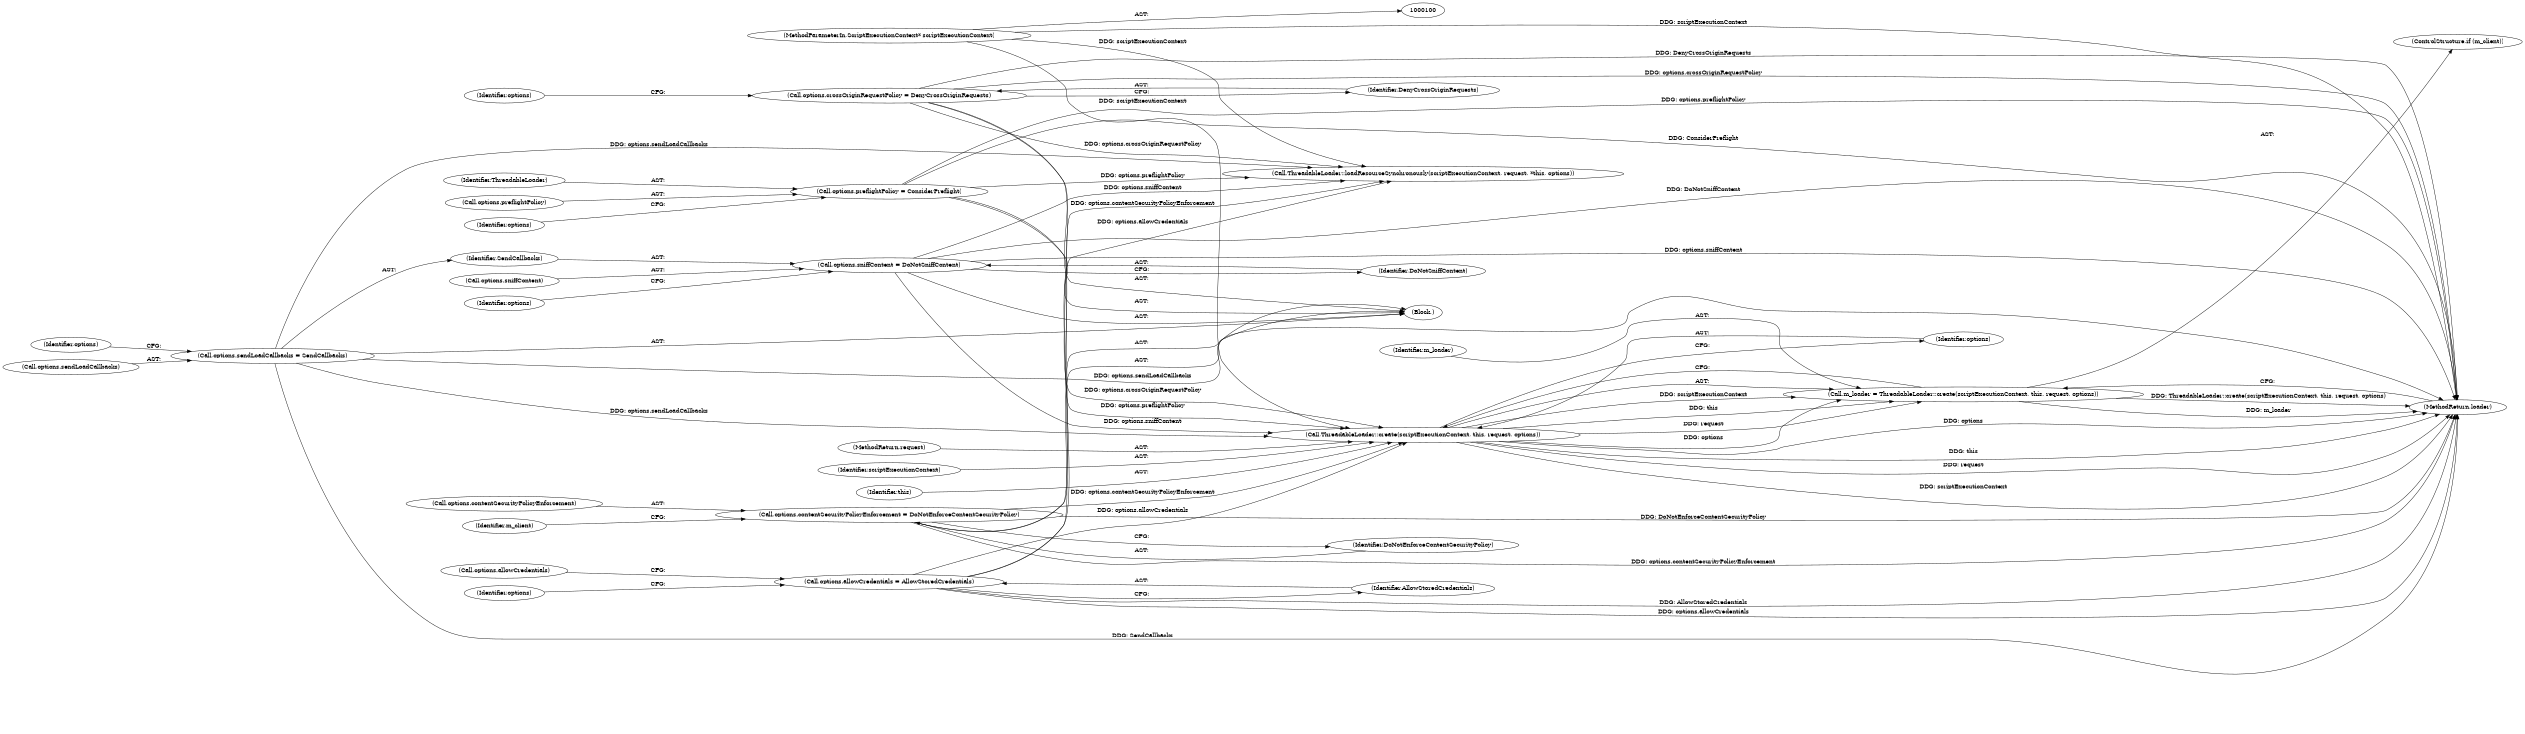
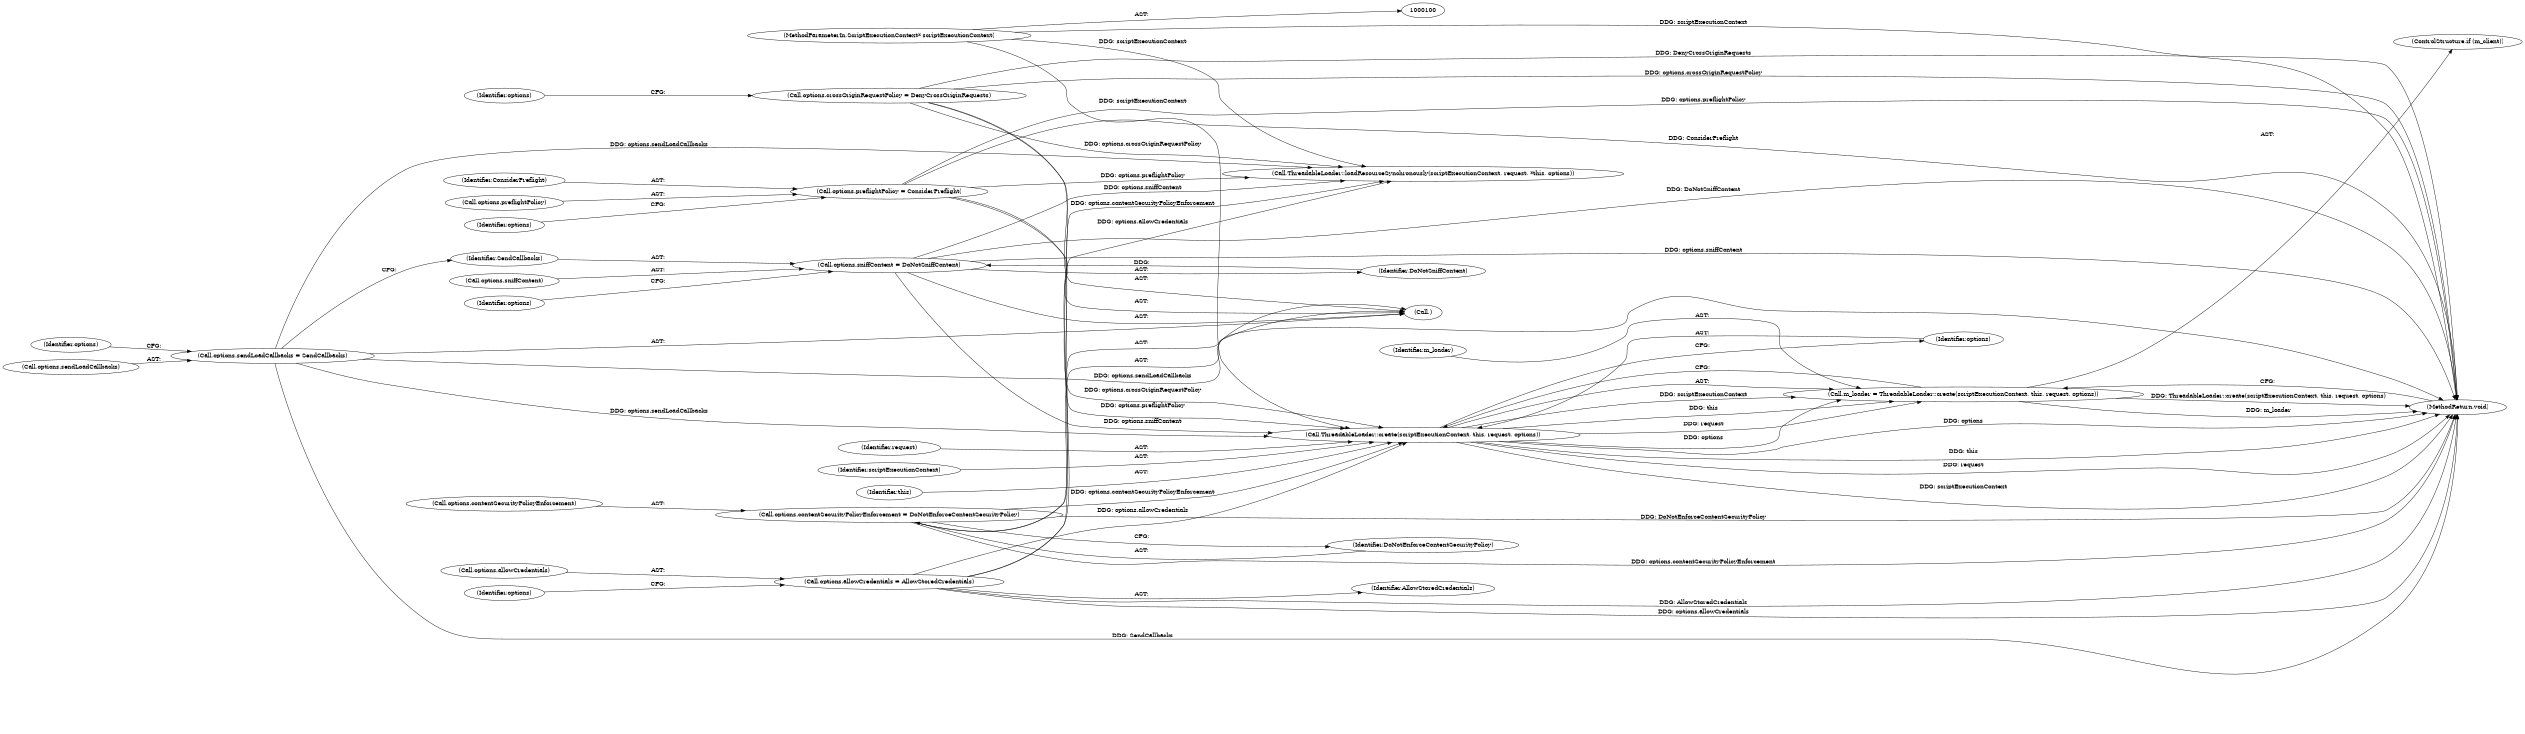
node "(Identifier,DenyCrossOriginRequests)": removed
node "(Identifier,ThreadableLoader)": label "(Identifier,ThreadableLoader)" -> "(Identifier,ConsiderPreflight)"
edge "(Identifier,DoNotSniffContent)" -> "(Call,options.sniffContent = DoNotSniffContent)": label "AST: " -> "DDG: "
edge "(Call,options.sendLoadCallbacks = SendCallbacks)" -> "(Identifier,SendCallbacks)": label "AST: " -> "CFG: "
edge "(Call,options.sniffContent = DoNotSniffContent)" -> "(Identifier,DoNotSniffContent)": label "CFG: " -> "AST: "
node "(Block,)": label "(Block,)" -> "(Call,)"
node "(MethodReturn,loader)": label "(MethodReturn,loader)" -> "(MethodReturn,void)"
node "(MethodReturn,request)": label "(MethodReturn,request)" -> "(Identifier,request)"
node "(Identifier,m_client)": removed
edge "(Call,options.allowCredentials)" -> "(Call,options.allowCredentials = AllowStoredCredentials)": label "CFG: " -> "AST: "
edge "(Identifier,AllowStoredCredentials)" -> "(Call,options.allowCredentials = AllowStoredCredentials)": removed, label "AST:"
edge "(Call,options.allowCredentials = AllowStoredCredentials)" -> "(Identifier,AllowStoredCredentials)": label "CFG: " -> "AST: "
